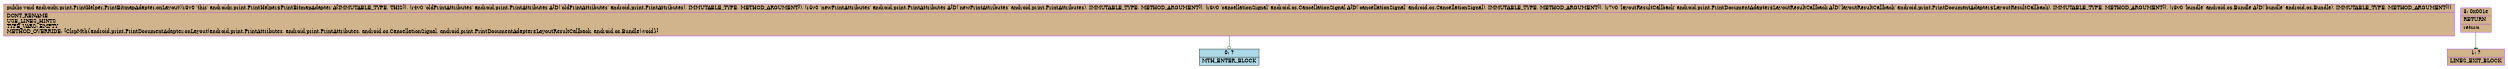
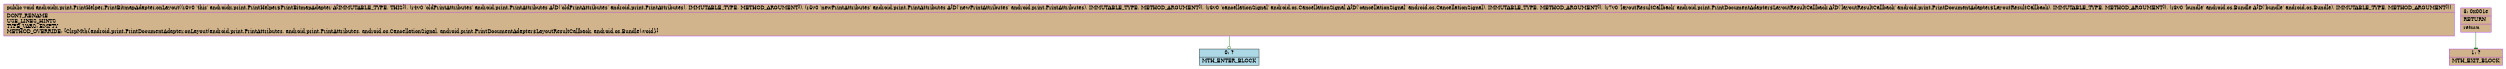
node "1: ?": text "LINES_EXIT_BLOCK" -> "MTH_EXIT_BLOCK"
